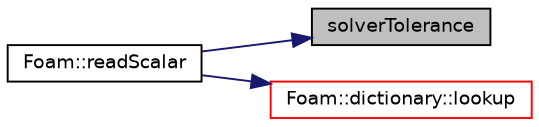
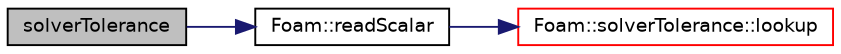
edge "Foam::readScalar" -> "solverTolerance": reversed
node "Foam::dictionary::lookup": label "Foam::dictionary::lookup" -> "Foam::solverTolerance::lookup"
